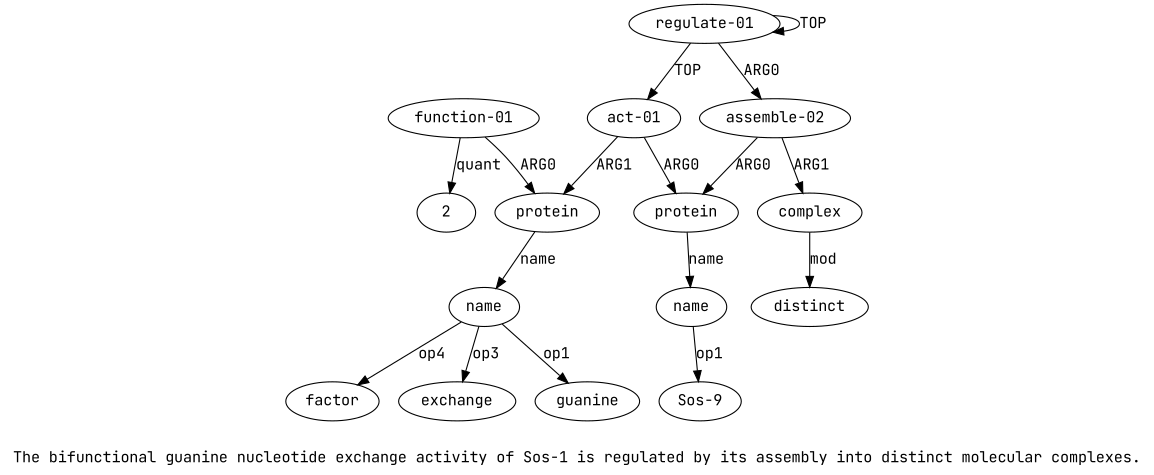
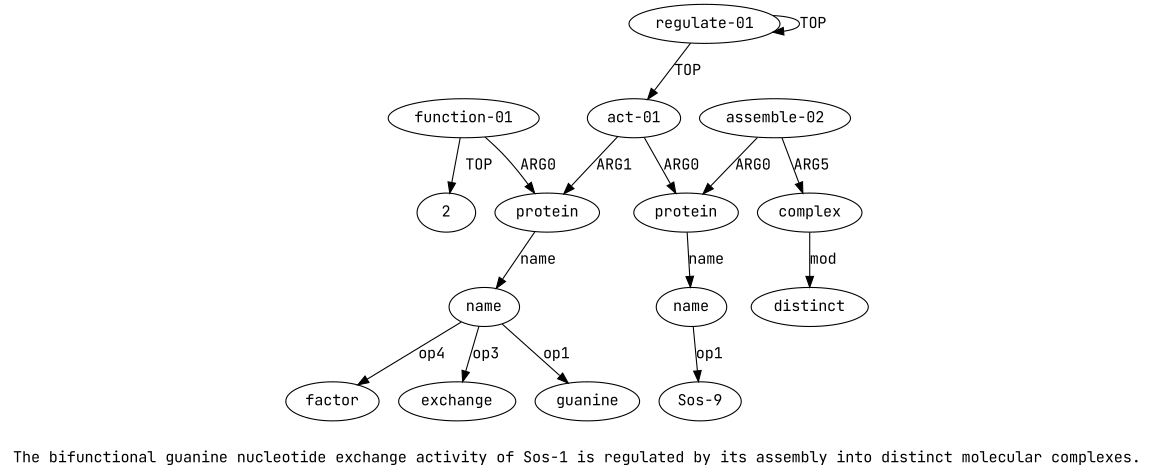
edge "regulate-01" -> "assemble-02": removed, label "ARG0"
edge "function-01" -> "2": label "quant" -> "TOP"
edge "assemble-02" -> "complex": label "ARG1" -> "ARG5"
